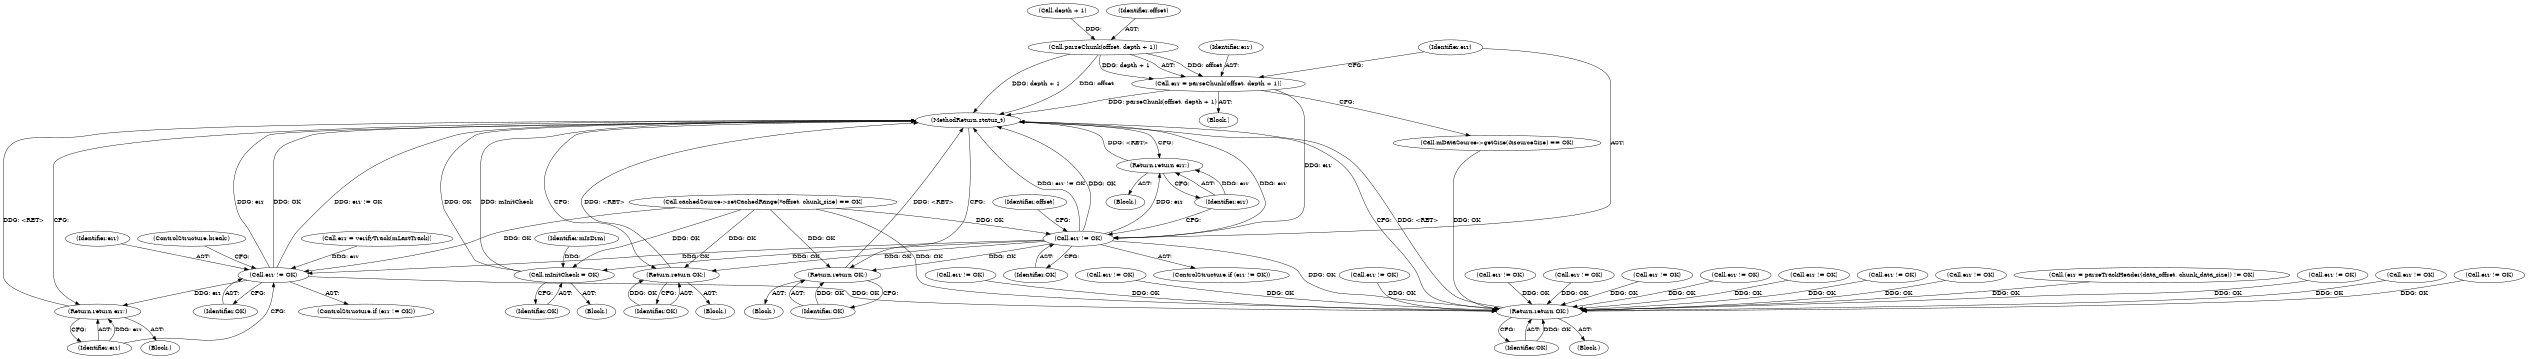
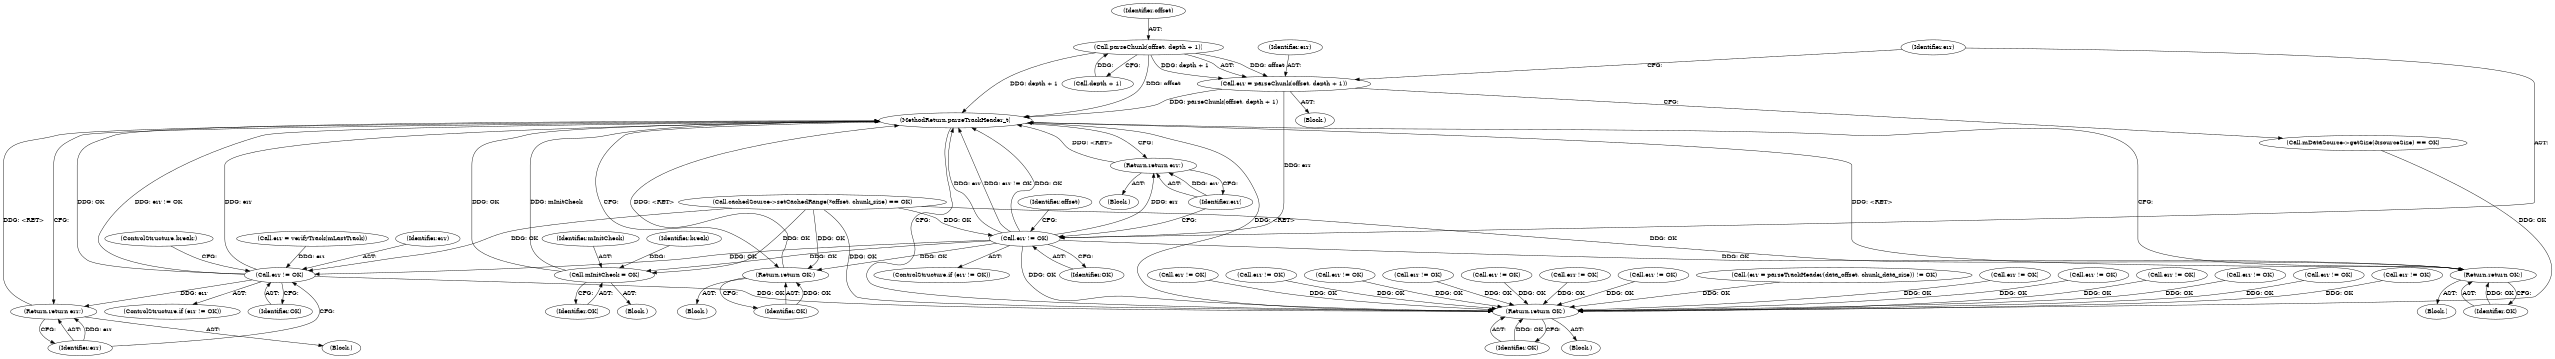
edge "(Call,parseChunk(offset, depth + 1))" -> "(Call,depth + 1)": added, label "CFG:"
node "(MethodReturn,status_t)": label "(MethodReturn,status_t)" -> "(MethodReturn,parseTrackHeader_t)"
node "(Identifier,mIsDrm)": label "(Identifier,mIsDrm)" -> "(Identifier,break)"
node "(Identifier,mInitCheck)": added
